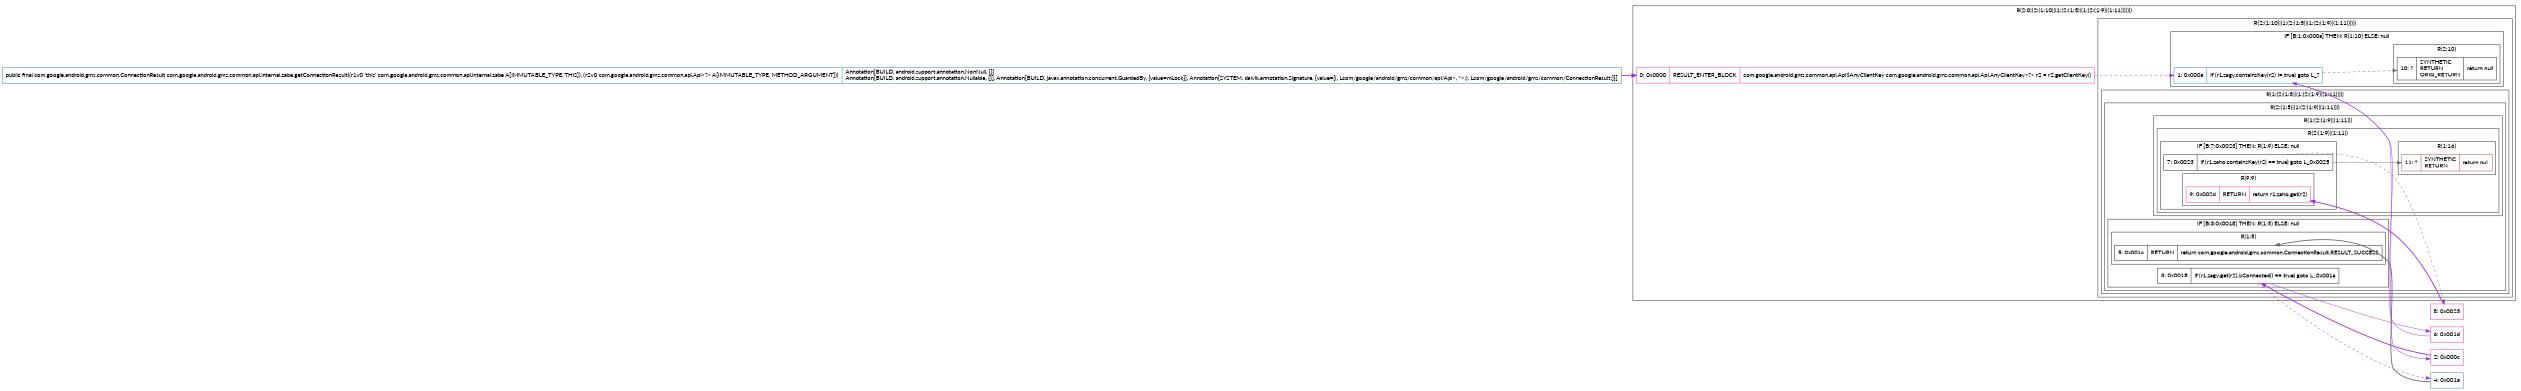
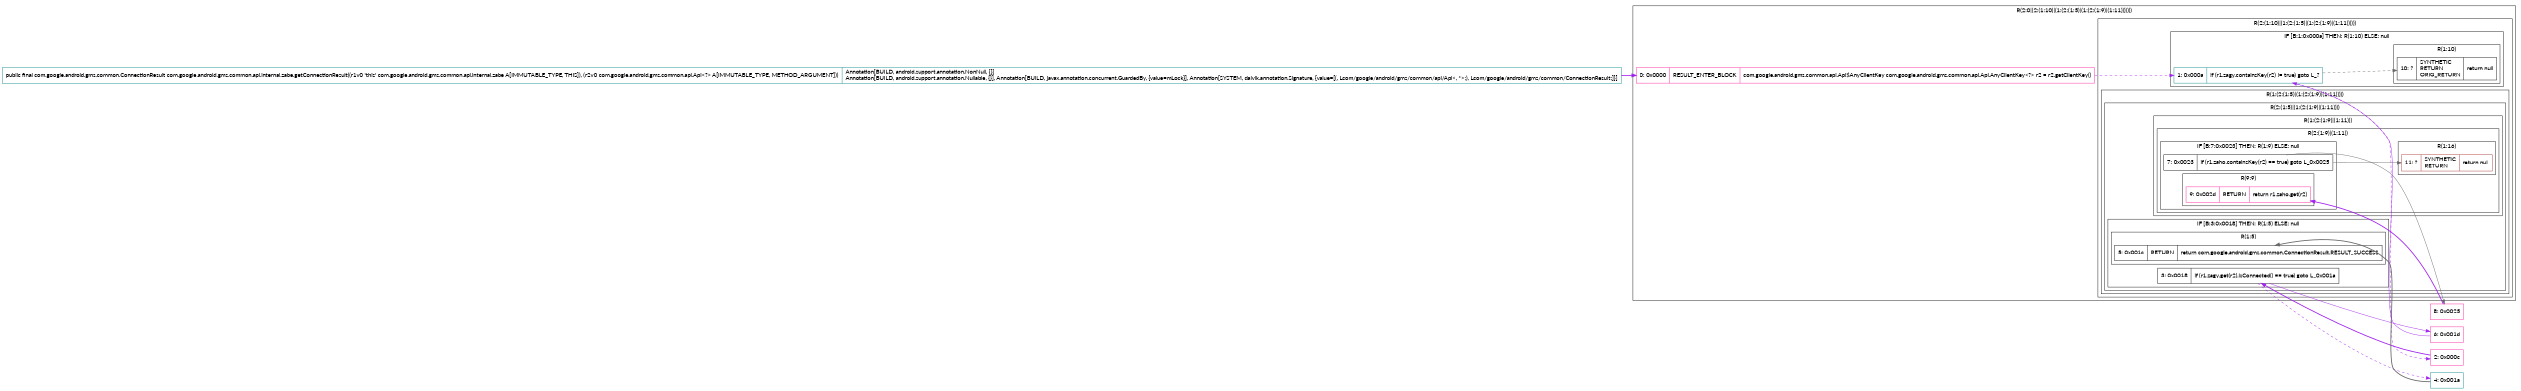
cluster "R(2:10)": label "R(2:10)" -> "R(1:10)"
edge "7: 0x0023" -> "8: 0x0025": style dashed -> solid
edge "1: 0x000a" -> "2: 0x000c": style solid -> dashed
